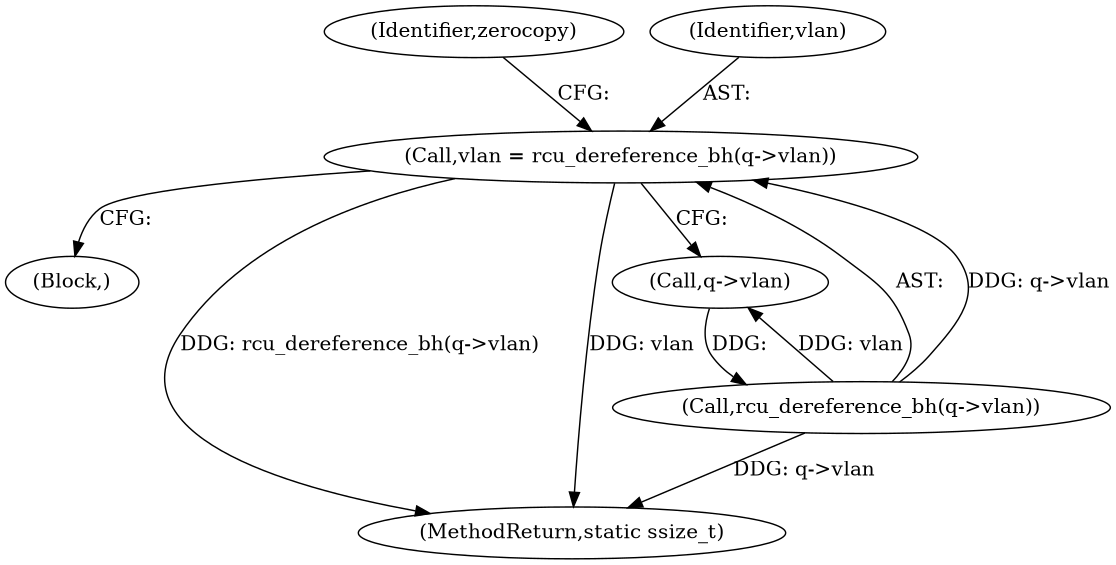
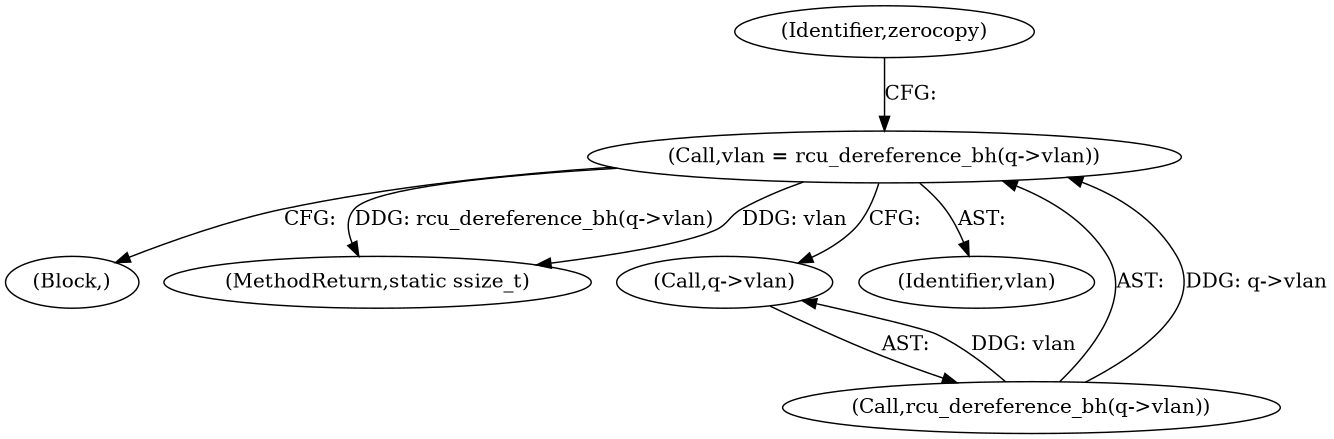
edge "(Identifier,vlan)" -> "(Call,vlan = rcu_dereference_bh(q->vlan))": reversed
edge "(Call,q->vlan)" -> "(Call,rcu_dereference_bh(q->vlan))": label "DDG: " -> "AST: "
edge "(Call,rcu_dereference_bh(q->vlan))" -> "(MethodReturn,static ssize_t)": removed, label "DDG: q->vlan"
